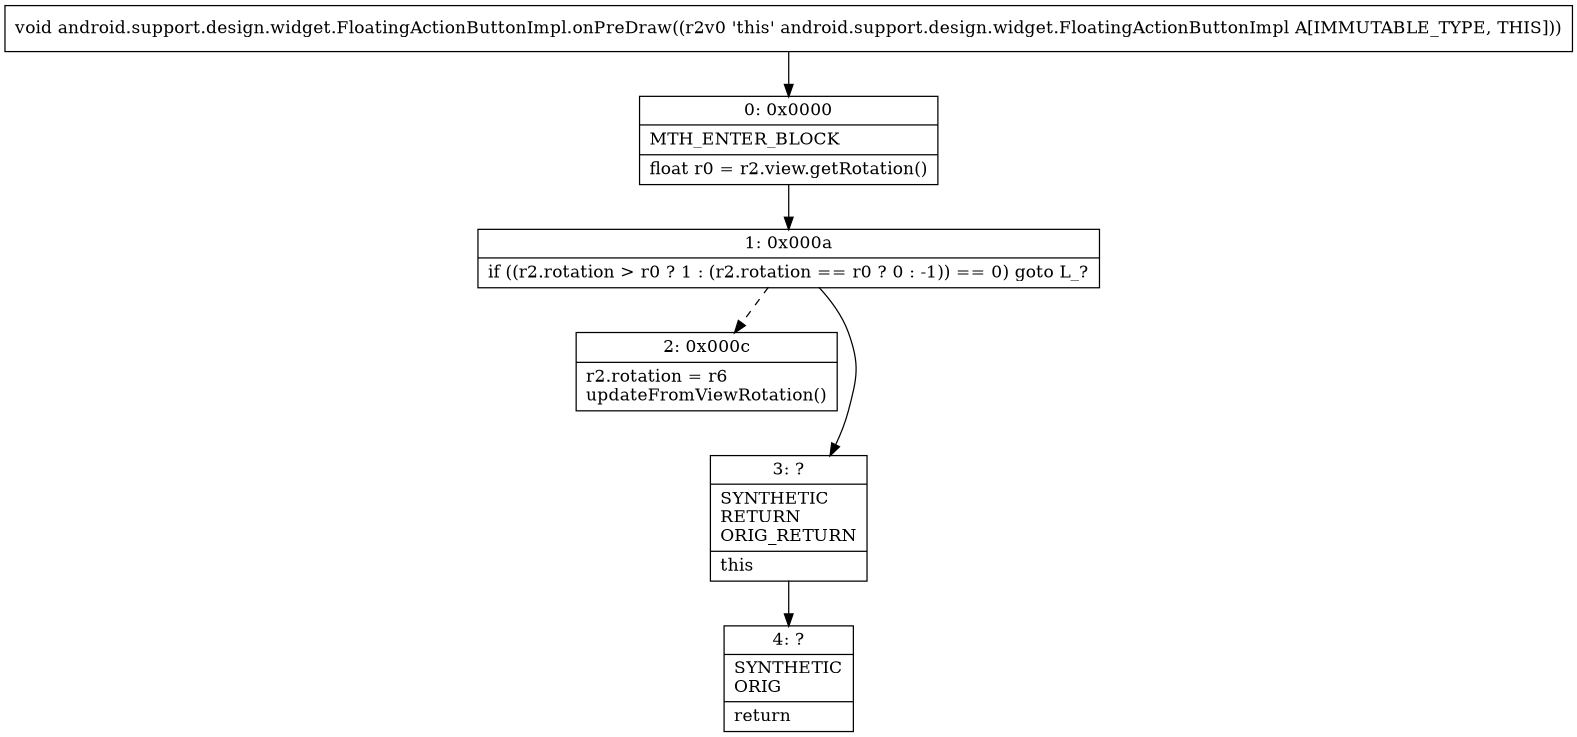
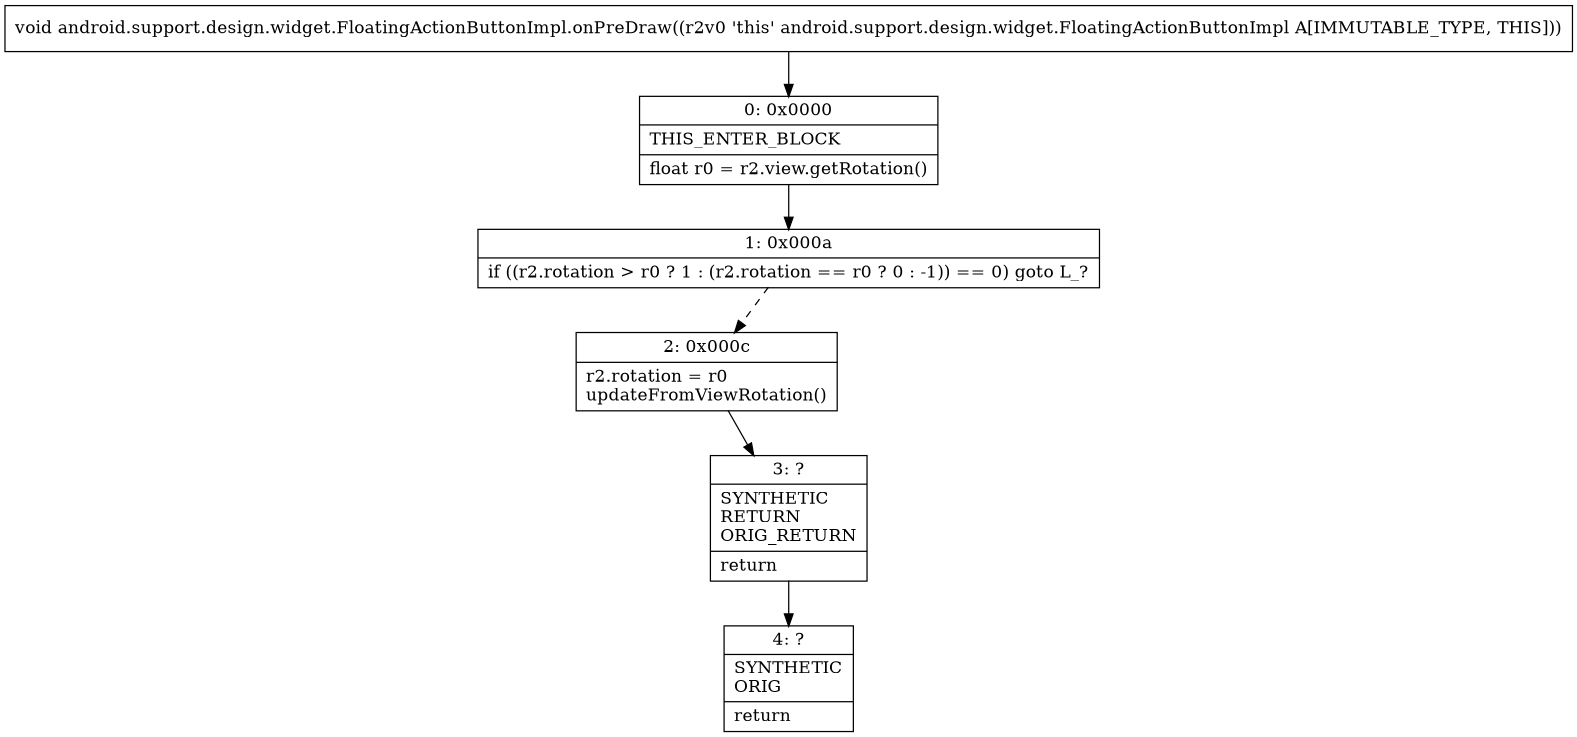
node "0: 0x0000": text "MTH_ENTER_BLOCK" -> "THIS_ENTER_BLOCK"
edge "1: 0x000a" -> "3: ?": now "2: 0x000c" -> "3: ?"
node "2: 0x000c": text "r2.rotation = r6" -> "r2.rotation = r0"
node "3: ?": text "this" -> "return"
